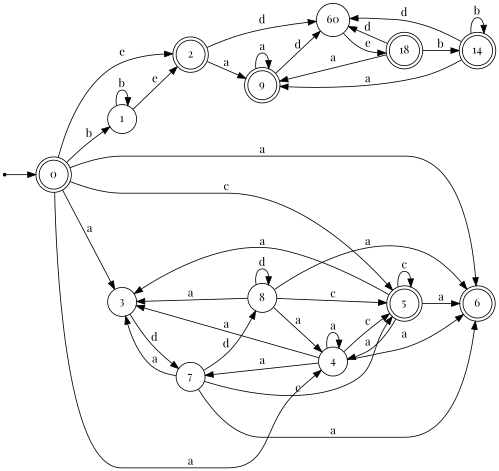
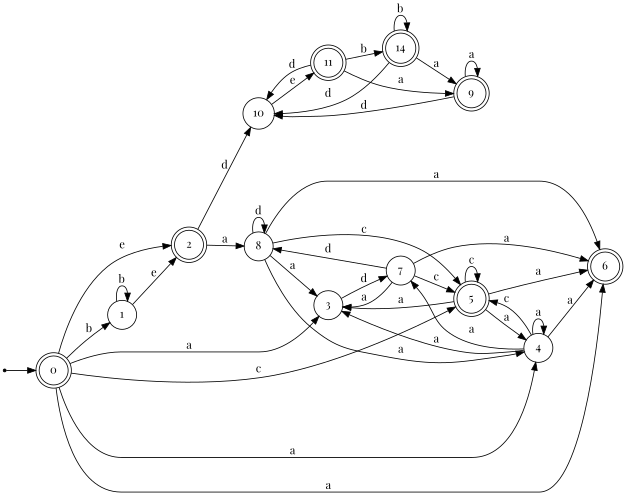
node "60": label "60" -> "10"
node "18": label "18" -> "11"
edge "2" -> "9": now "2" -> "8"
